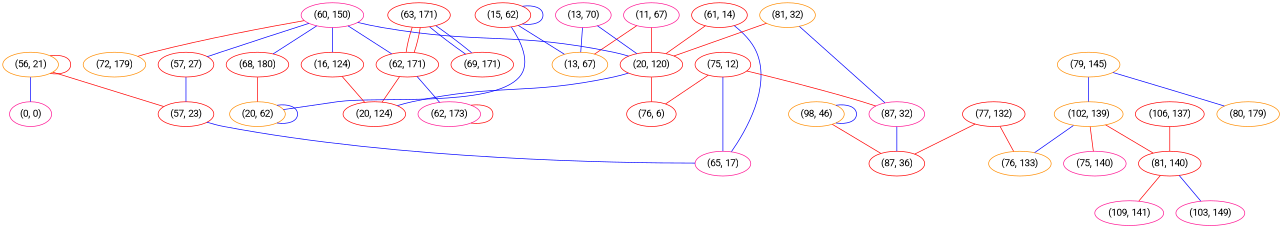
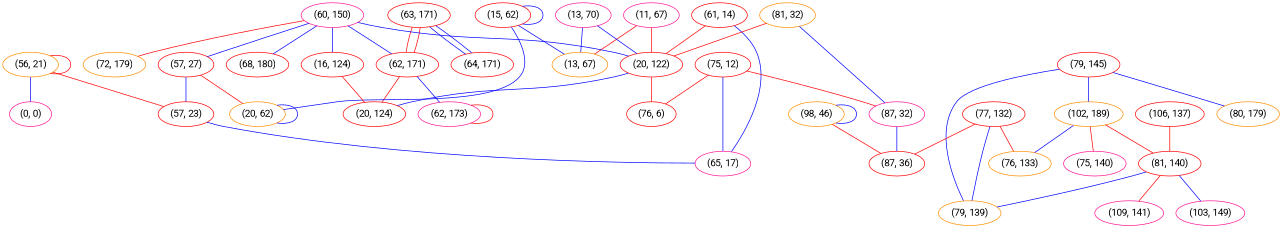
node "(69, 171)": label "(69, 171)" -> "(64, 171)"
node "(20, 120)": label "(20, 120)" -> "(20, 122)"
node "(79, 145)": color darkorange -> red
edge "(68, 180)" -- "(20, 62)": now "(57, 27)" -- "(20, 62)"
node "(102, 139)": label "(102, 139)" -> "(102, 189)"
node "(79, 139)": added
